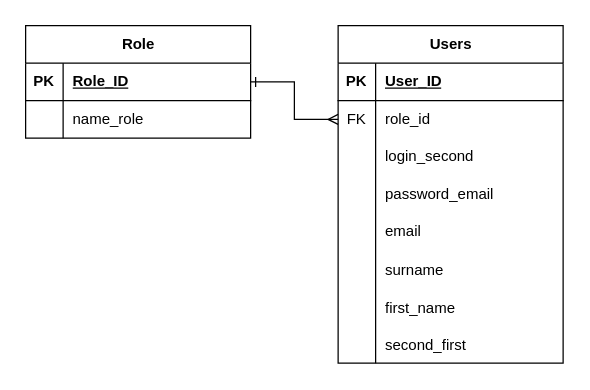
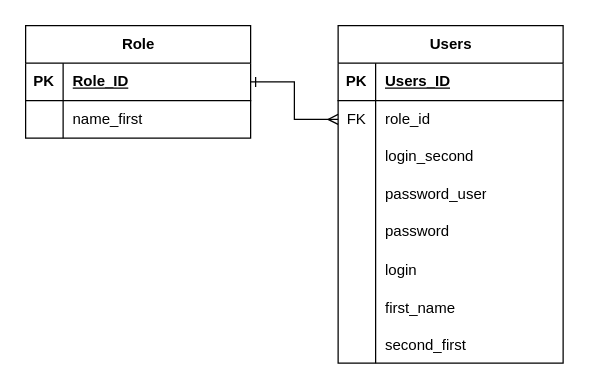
node "User_ID": label "User_ID" -> "Users_ID"
node "name_role": label "name_role" -> "name_first"
node "password_email": label "password_email" -> "password_user"
node "email": label "email" -> "password"
node "surname": label "surname" -> "login"
